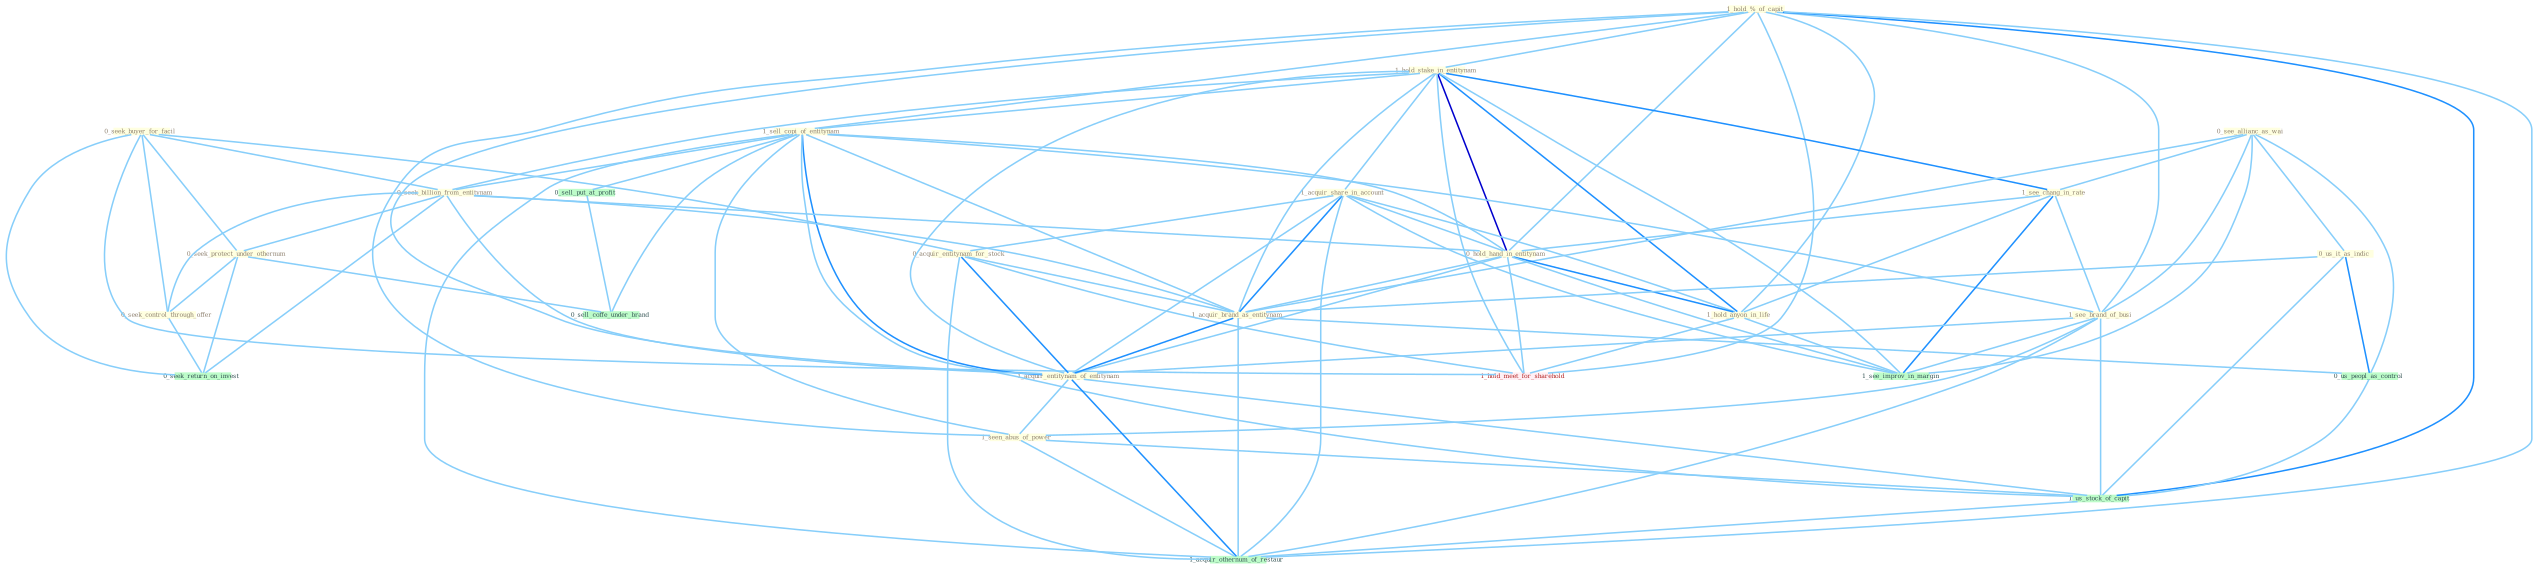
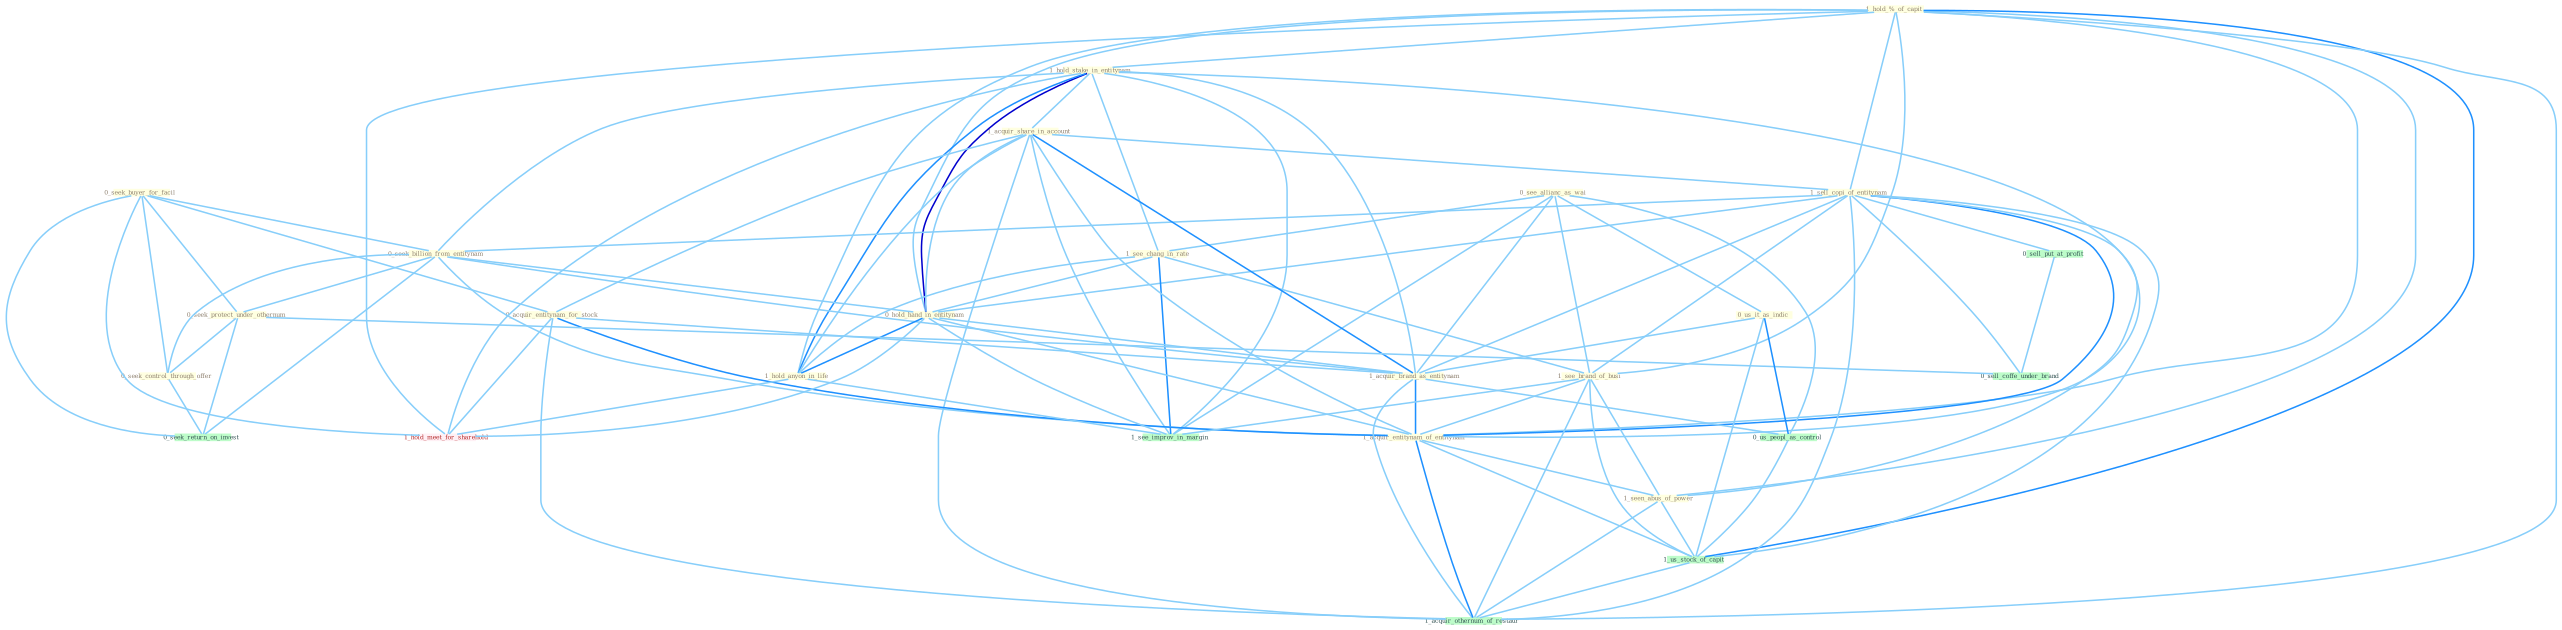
edge "1_hold_stake_in_entitynam" -- "1_sell_copi_of_entitynam": now "1_acquir_share_in_account" -- "1_sell_copi_of_entitynam"
edge "1_hold_stake_in_entitynam" -- "1_see_chang_in_rate": color #1e90ff -> #87cefa
